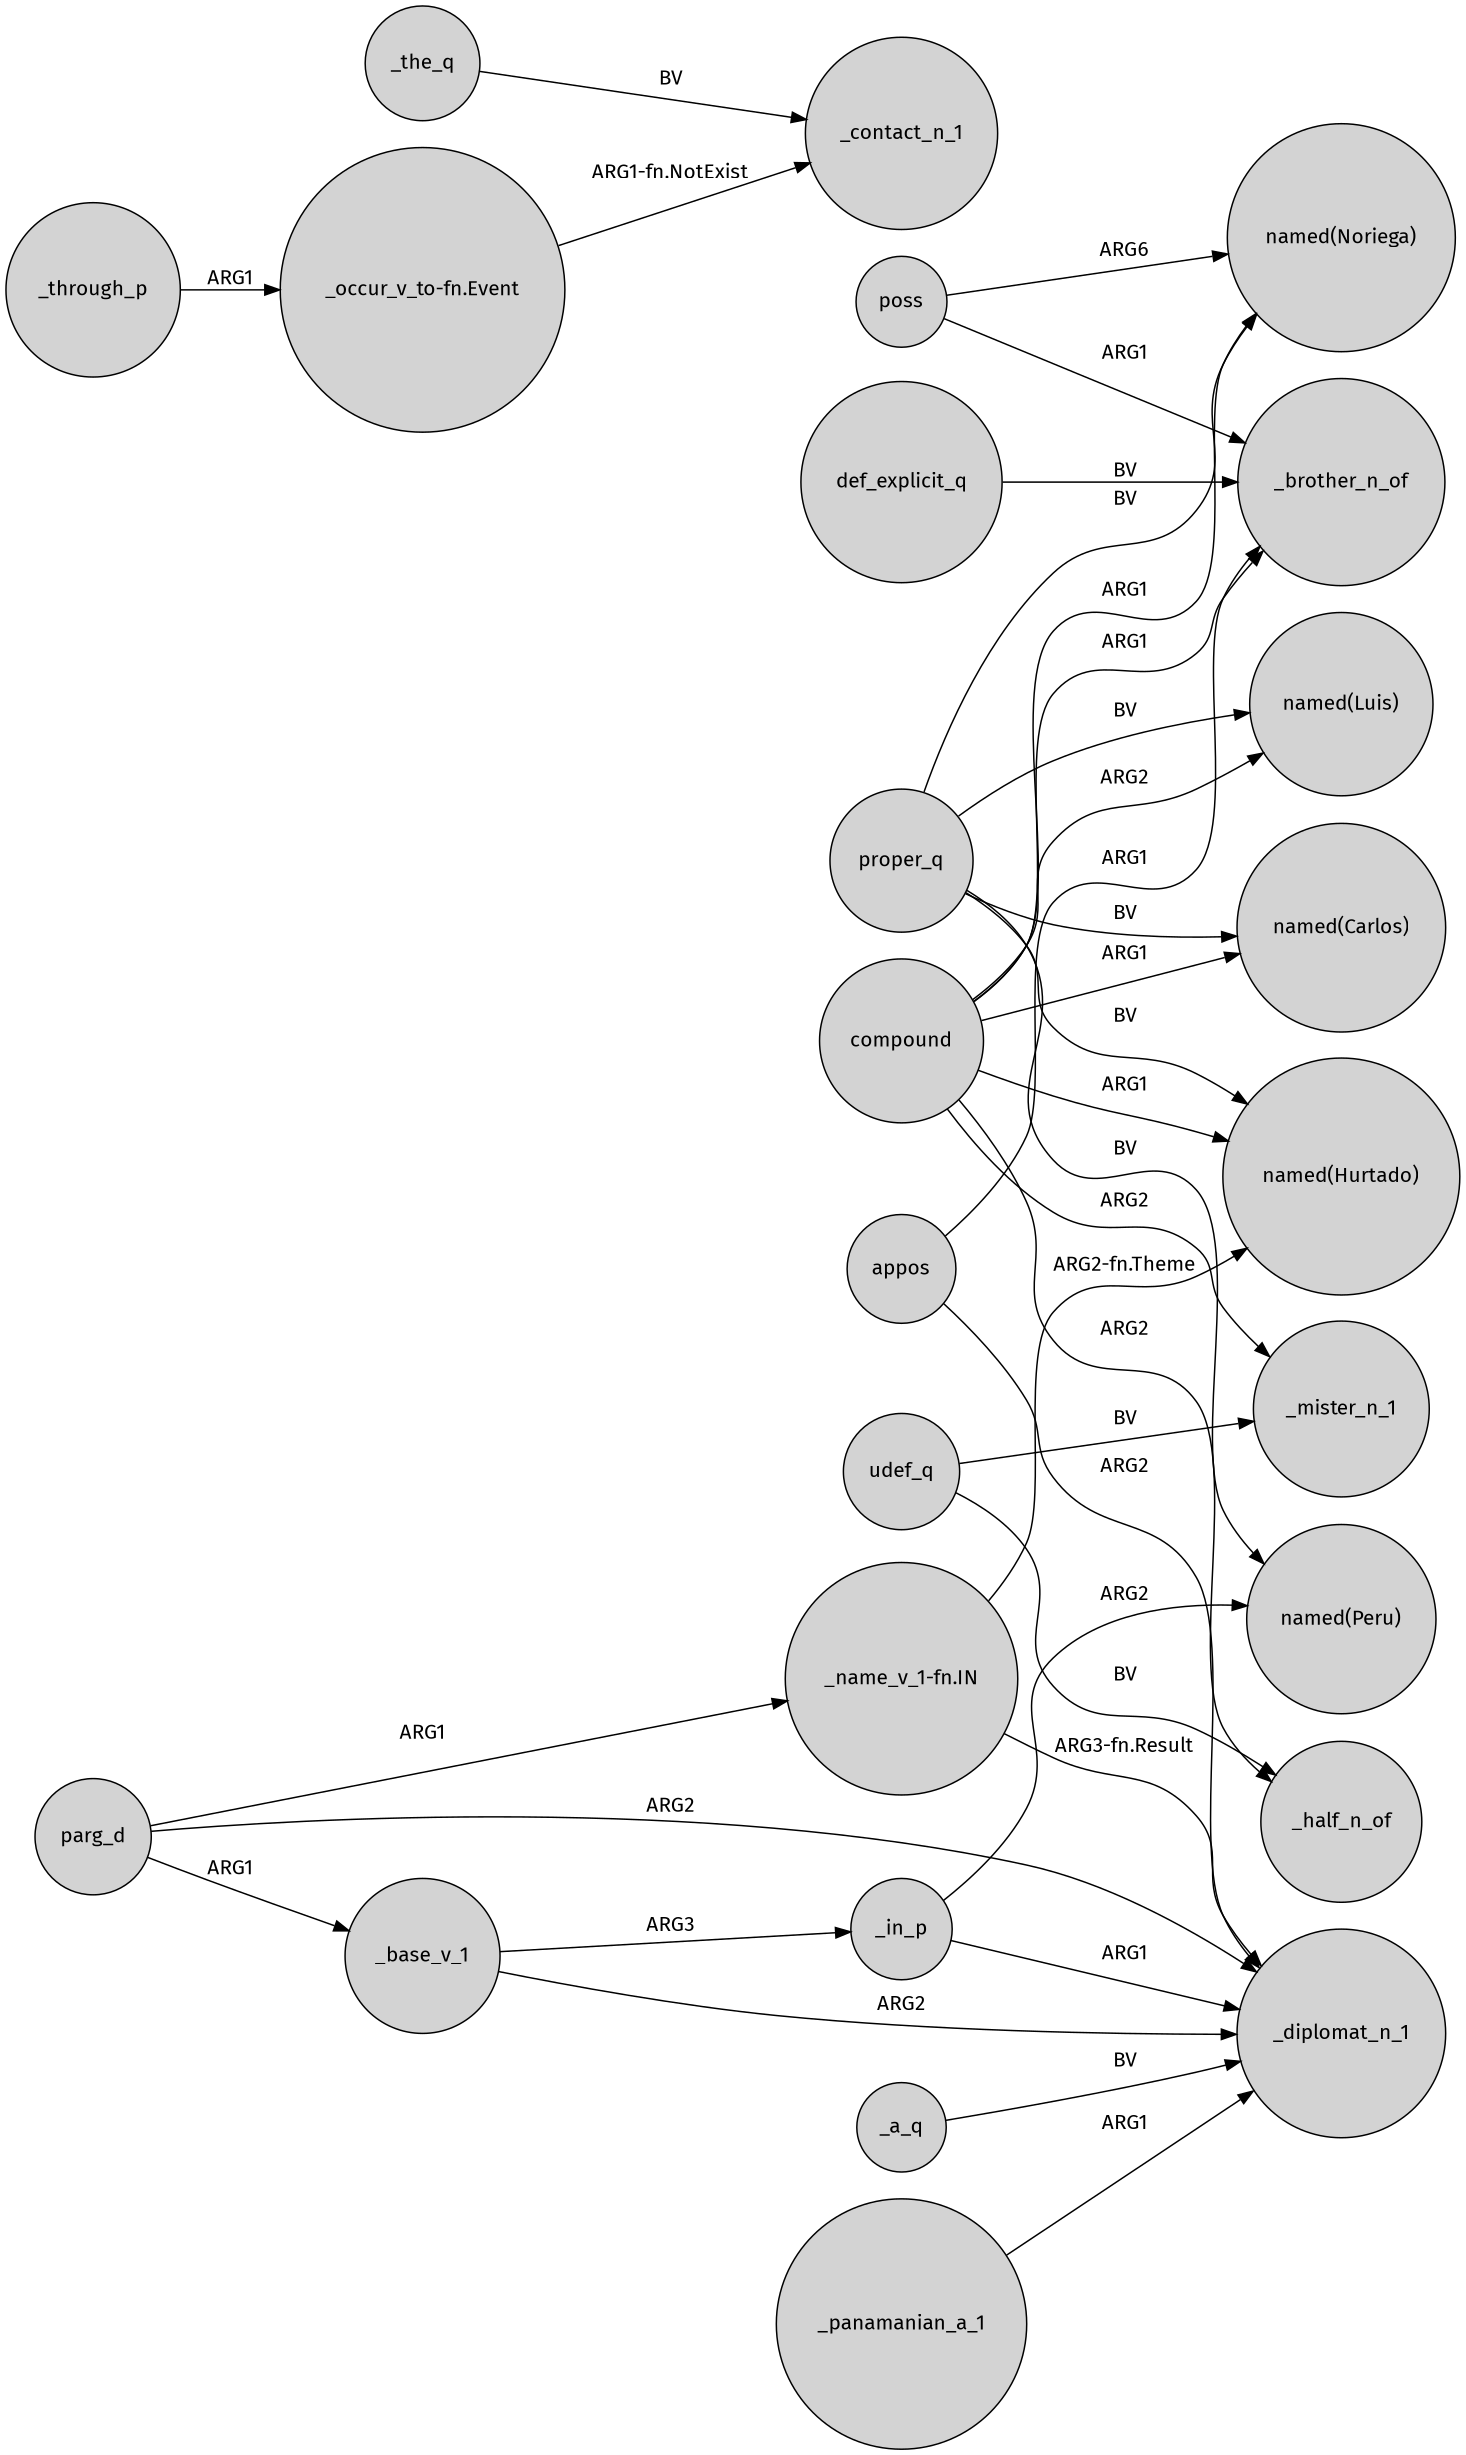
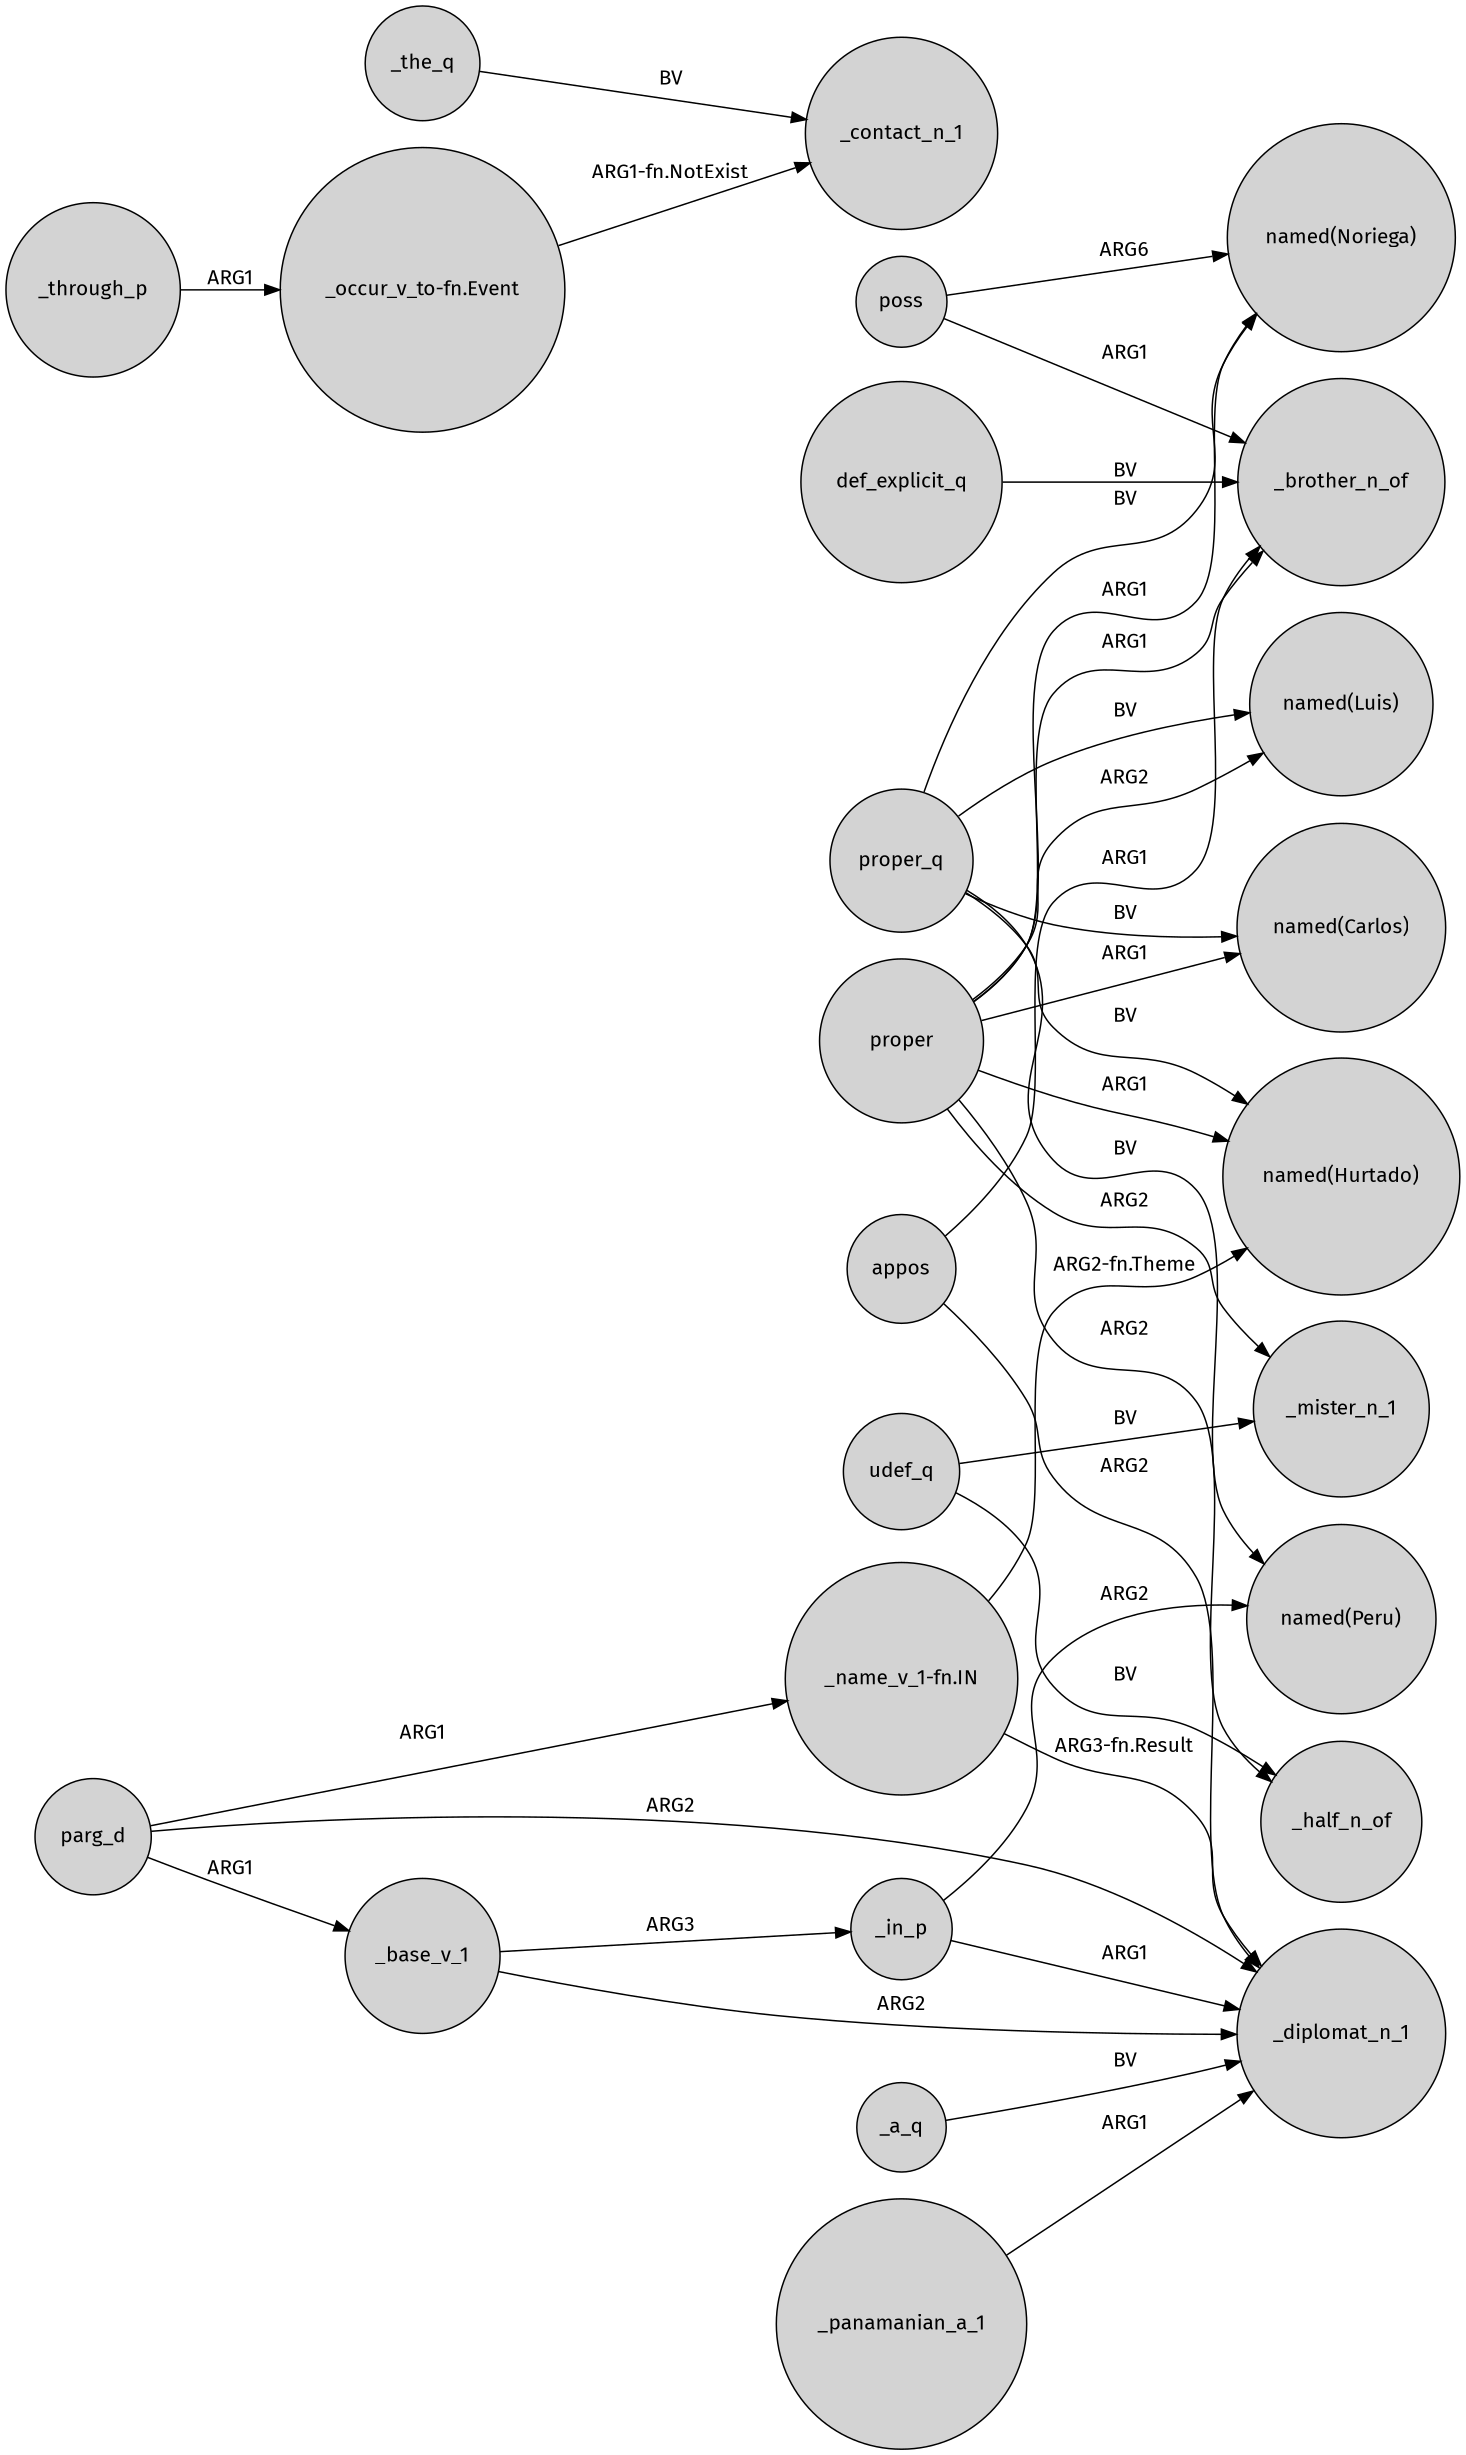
node "compound": label "compound" -> "proper"
